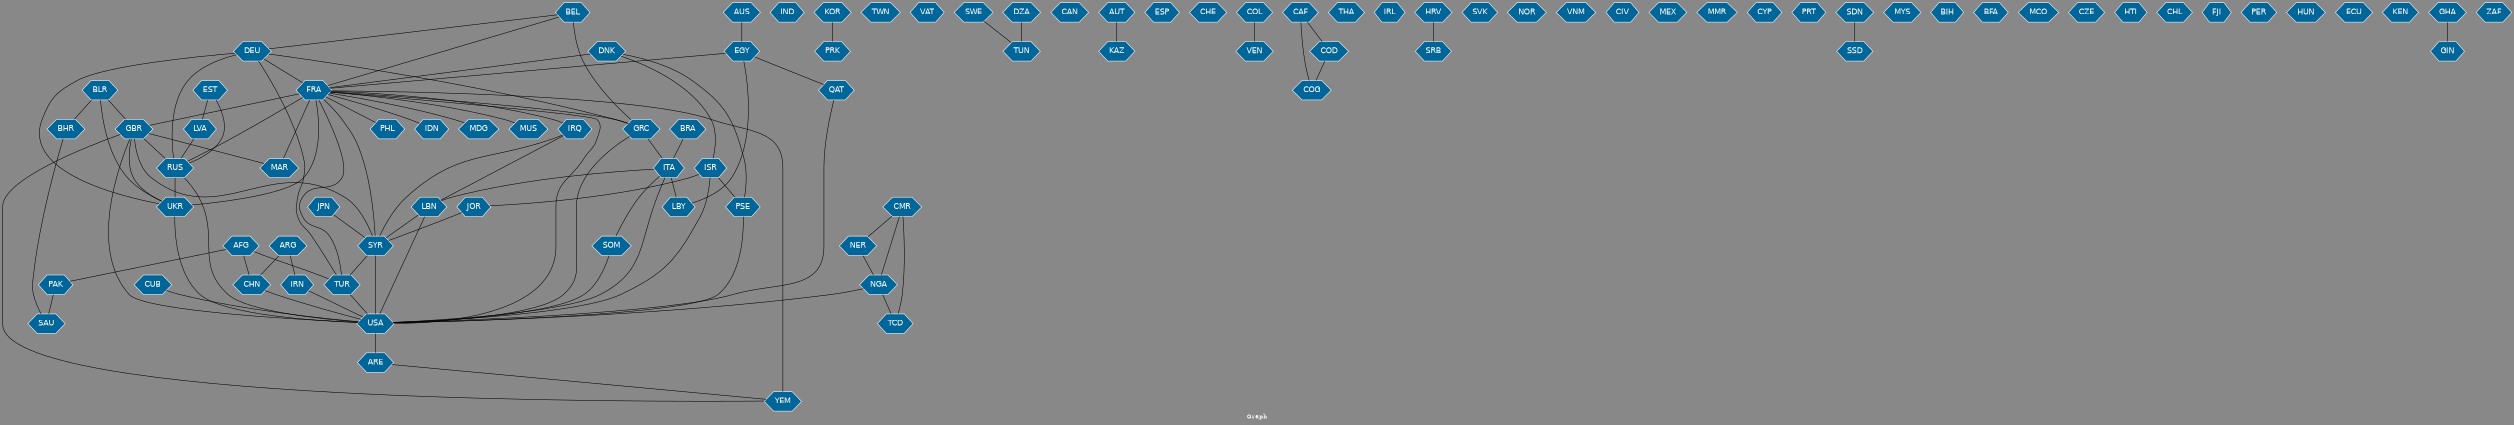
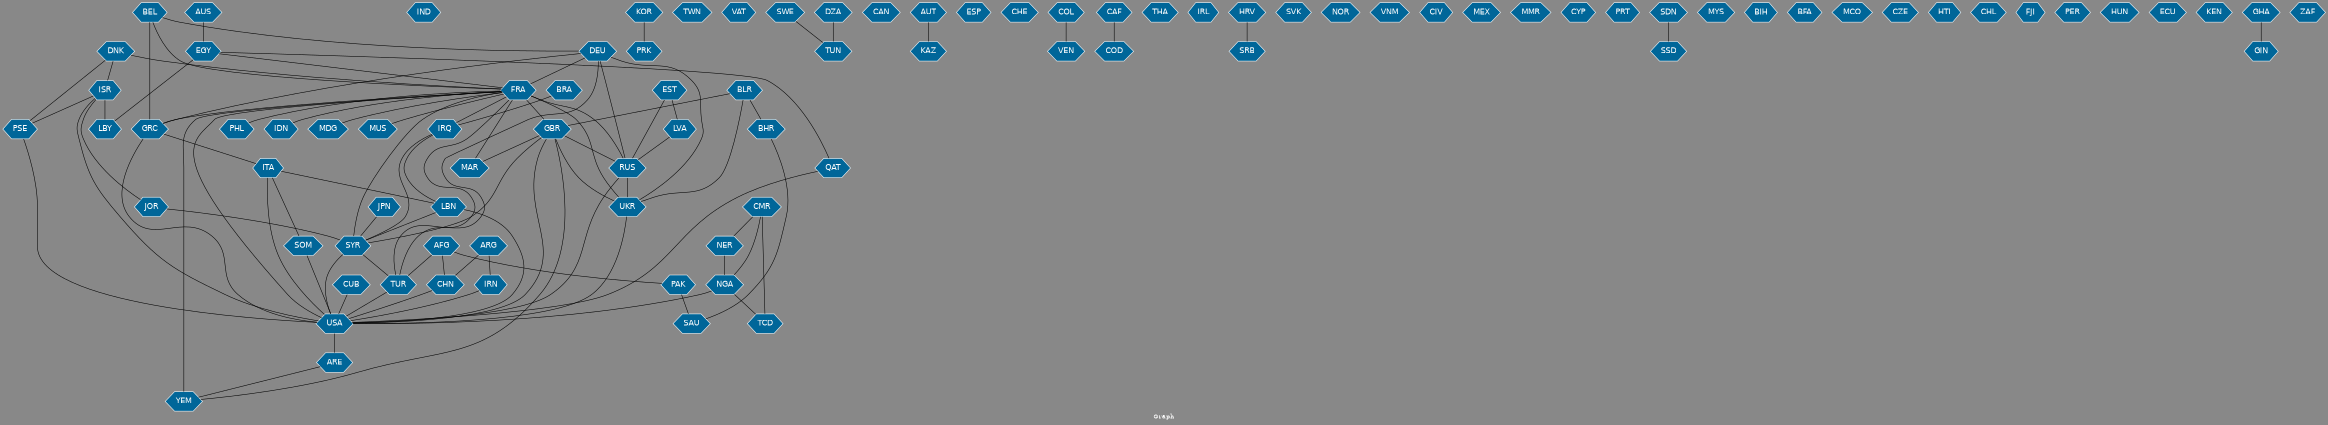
node "COG": removed
edge "BRA" -- "ITA": now "BRA" -- "IRQ"
edge "ITA" -- "LBY": now "ISR" -- "LBY"
